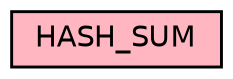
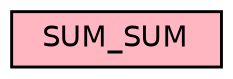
node "HASH_SUM": label "HASH_SUM" -> "SUM_SUM"
